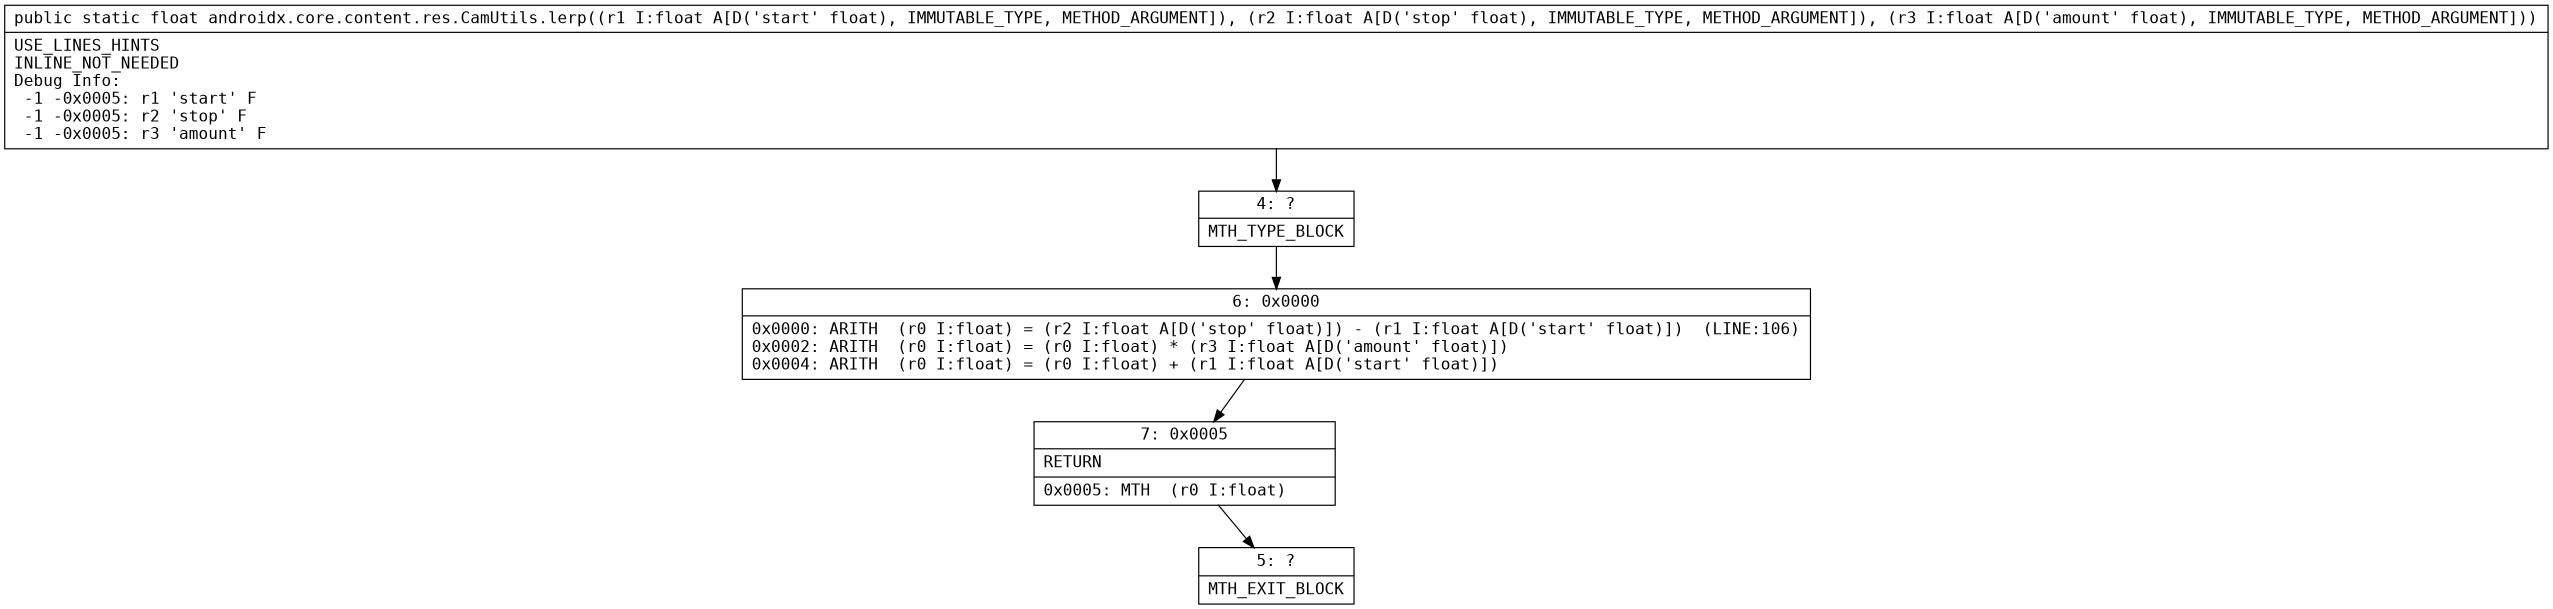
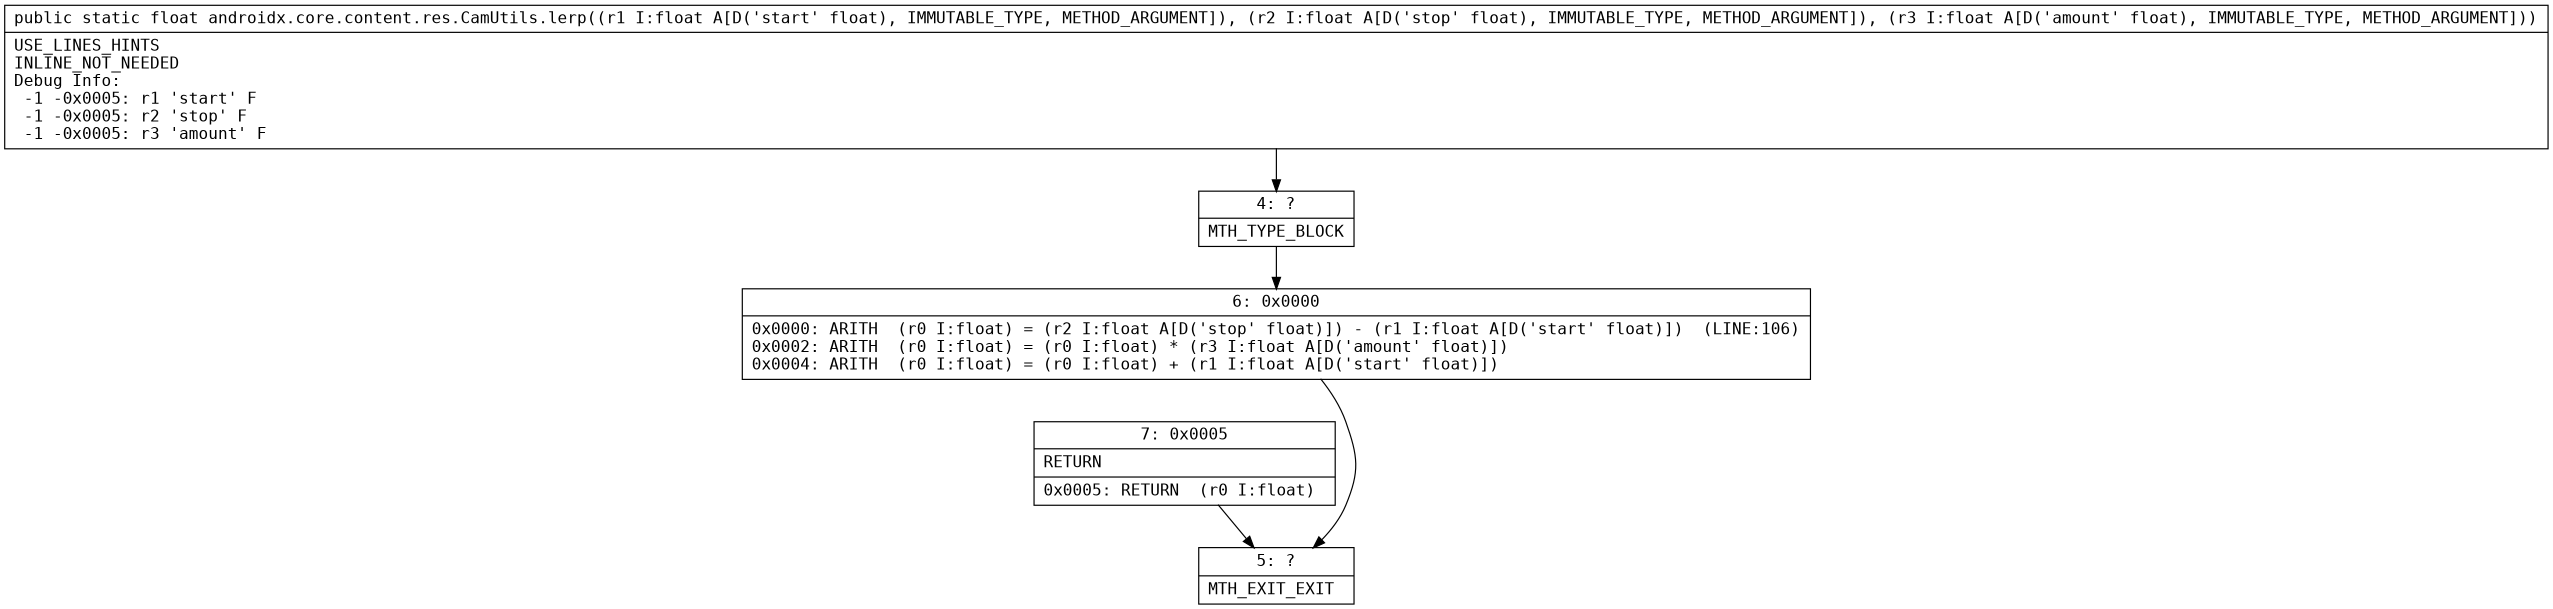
edge "6: 0x0000" -> "7: 0x0005": now "6: 0x0000" -> "5: ?"
node "7: 0x0005": text "0x0005: MTH  (r0 I:float)" -> "0x0005: RETURN  (r0 I:float)"
node "5: ?": text "MTH_EXIT_BLOCK" -> "MTH_EXIT_EXIT"
